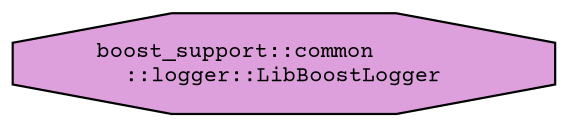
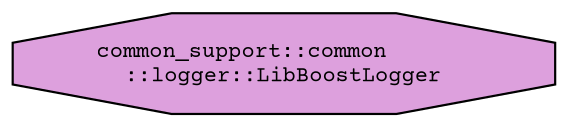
node "boost_support::common ::logger::LibBoostLogger": label "boost_support::common ::logger::LibBoostLogger" -> "common_support::common ::logger::LibBoostLogger"
